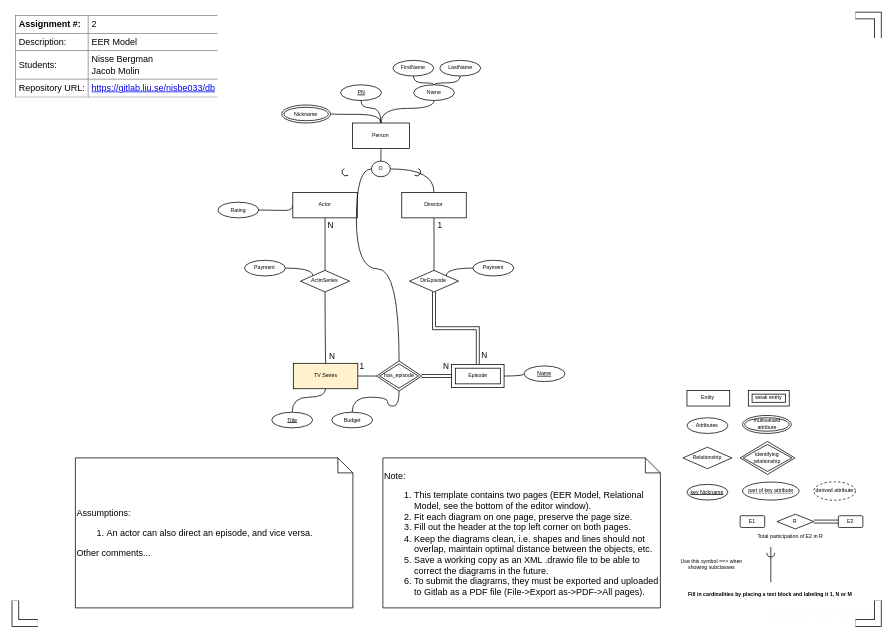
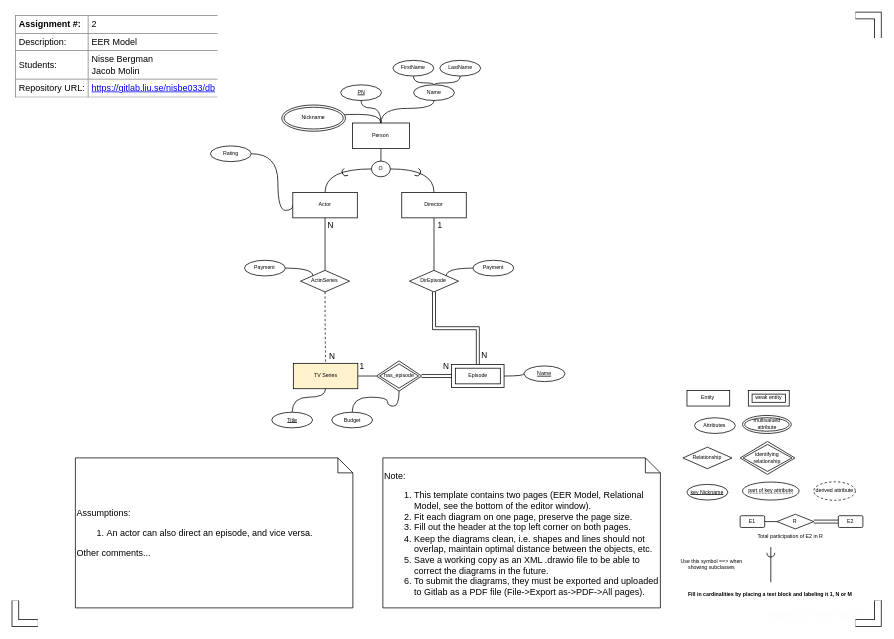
node "Nickname": size 49x18 -> 64x26
node "Rating": moved (238, 210) -> (231, 154)
edge "O" -- "has_episode": now "O" -- "Actor"
edge "ActinSeries" -- "TV Series": style solid -> dashed
node "Attributes": moved (707, 426) -> (715, 426)
edge "E1" -- "R": added
